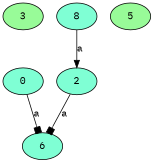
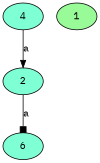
node "3": removed
node "8": label "8" -> "4"
node "5": label "5" -> "1"
node "0": removed
